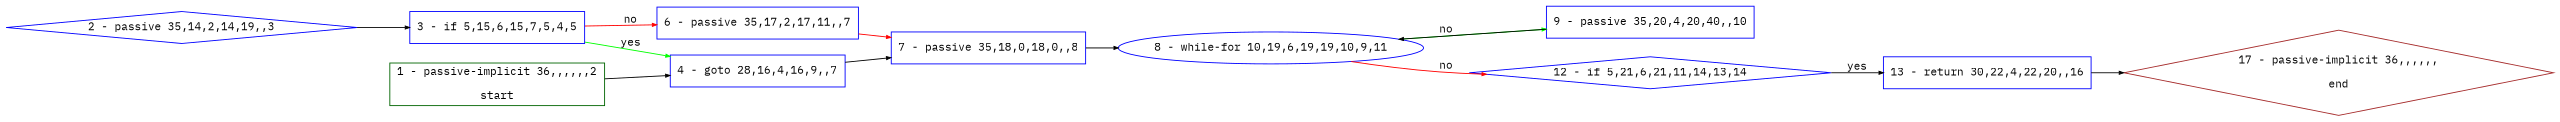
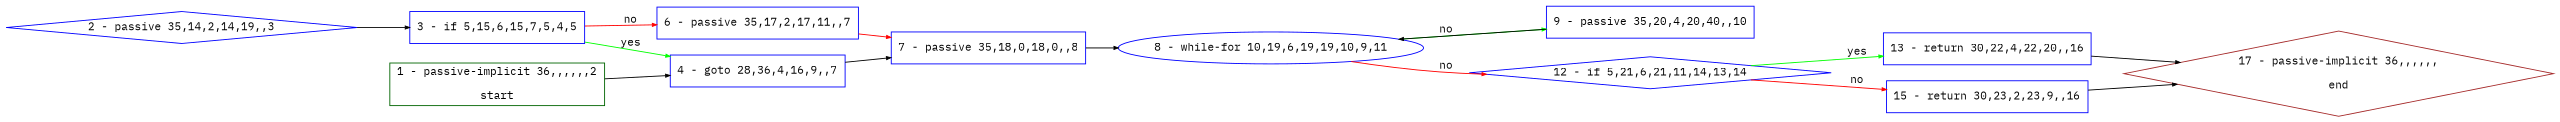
node "4 - goto 28,16,4,16,9,,7": label "4 - goto 28,16,4,16,9,,7" -> "4 - goto 28,36,4,16,9,,7"
edge "12 - if 5,21,6,21,11,14,13,14" -> "13 - return 30,22,4,22,20,,16": color #000000 -> #00ff00
node "15 - return 30,23,2,23,9,,16": added
